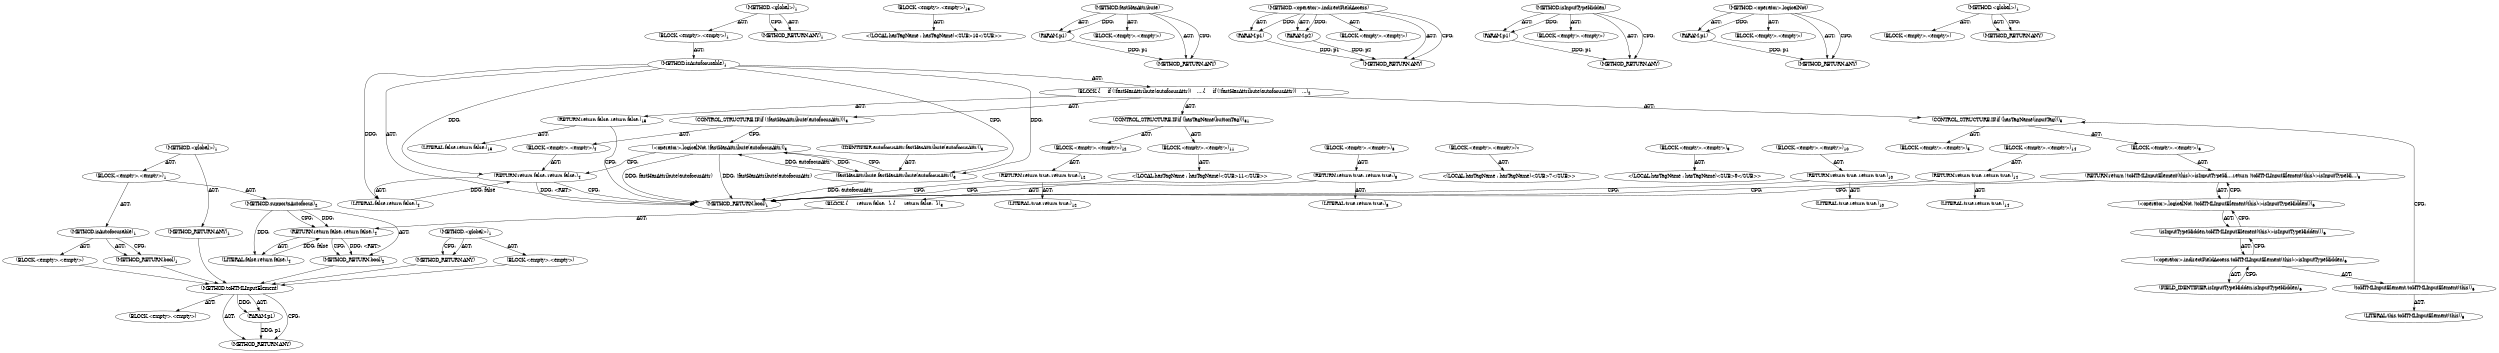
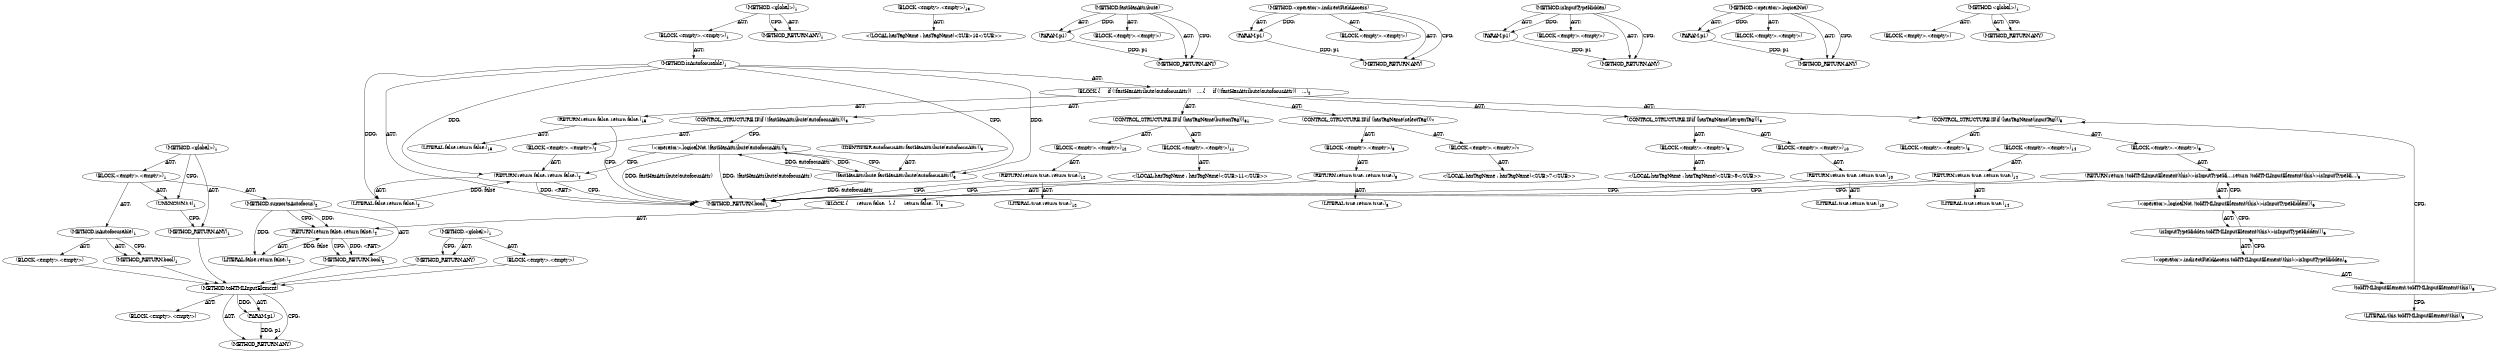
node "(PARAM,p2)": removed
node "(CONTROL_STRUCTURE,IF,if (hasTagName(selectTag)))": added
node "(CONTROL_STRUCTURE,IF,if (hasTagName(keygenTag)))": added
node "(UNKNOWN,t,t)": added
node "(FIELD_IDENTIFIER,isInputTypeHidden,isInputTypeHidden)": removed
edge "(toHTMLInputElement,toHTMLInputElement(this))" -> "(LITERAL,this,toHTMLInputElement(this))": label "AST: " -> "CFG: "
